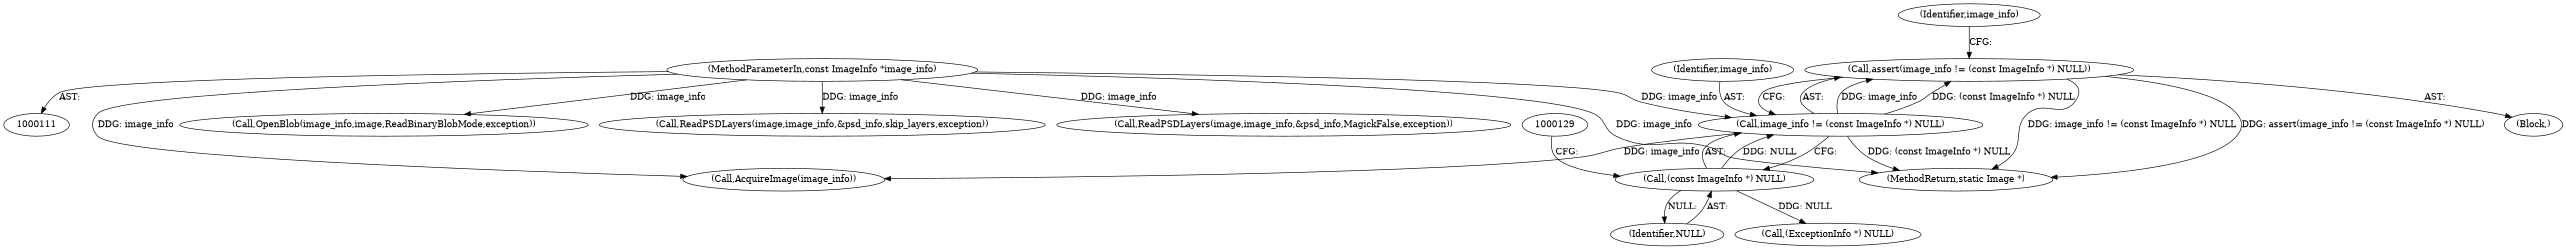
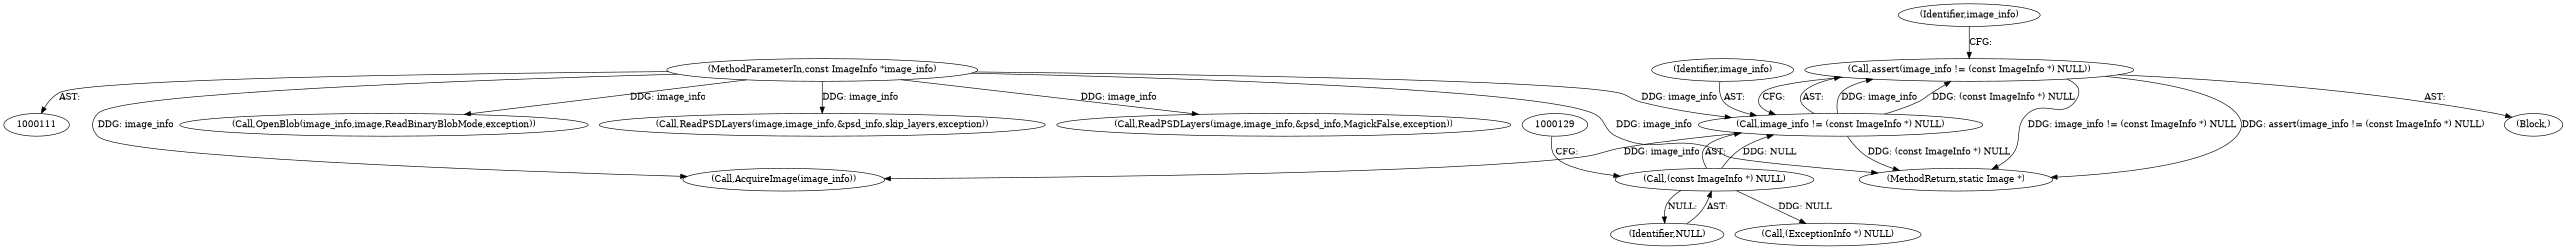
edge "(Call,image_info != (const ImageInfo *) NULL)" -> "(Call,(const ImageInfo *) NULL)": removed, label "CFG:"
